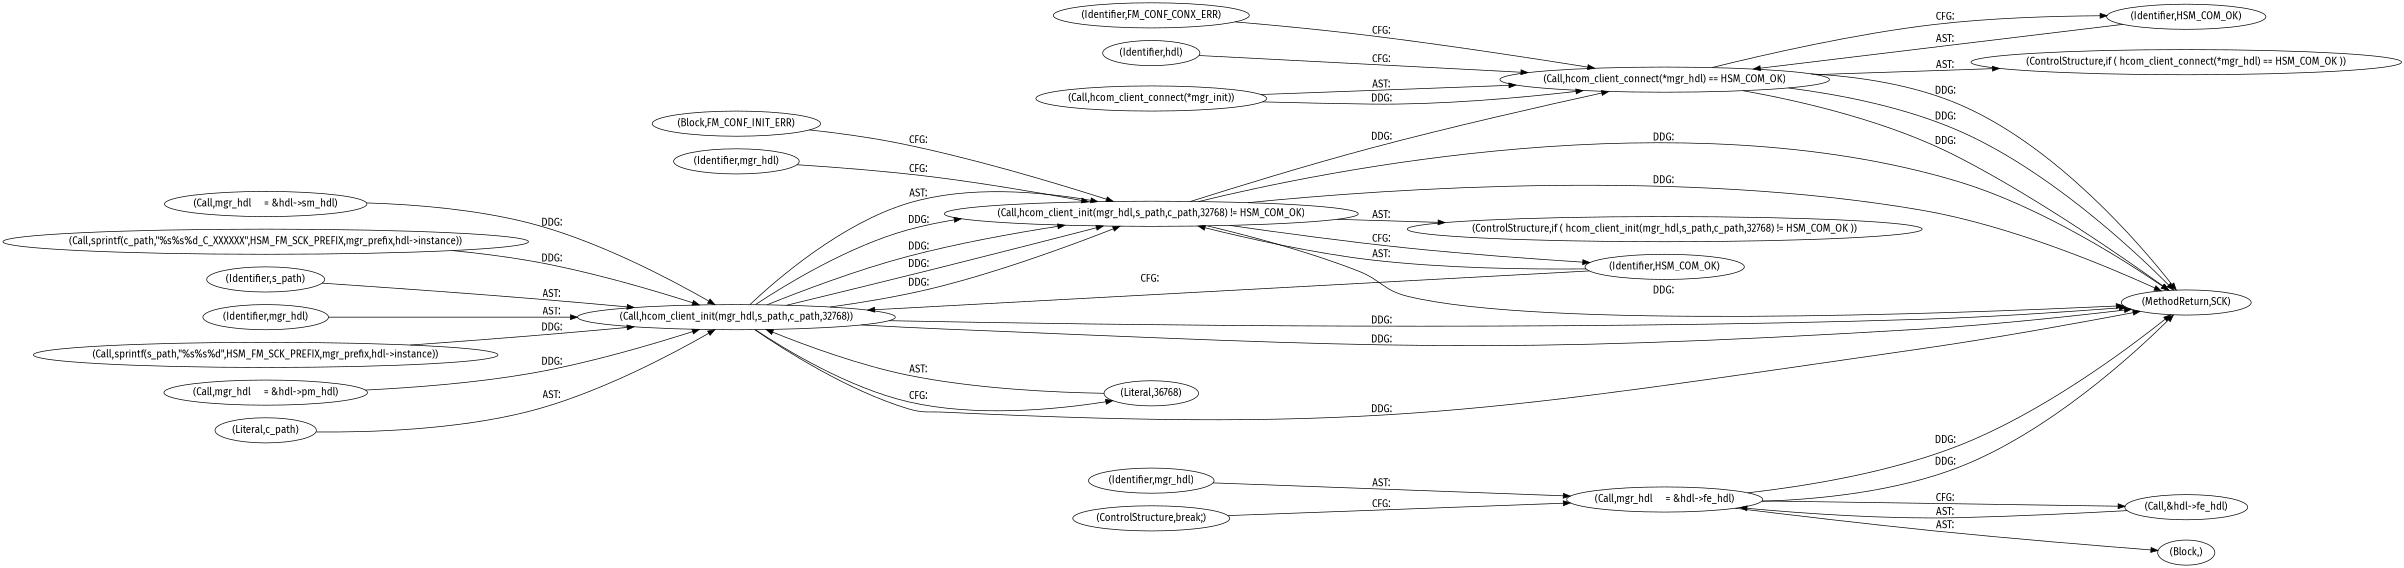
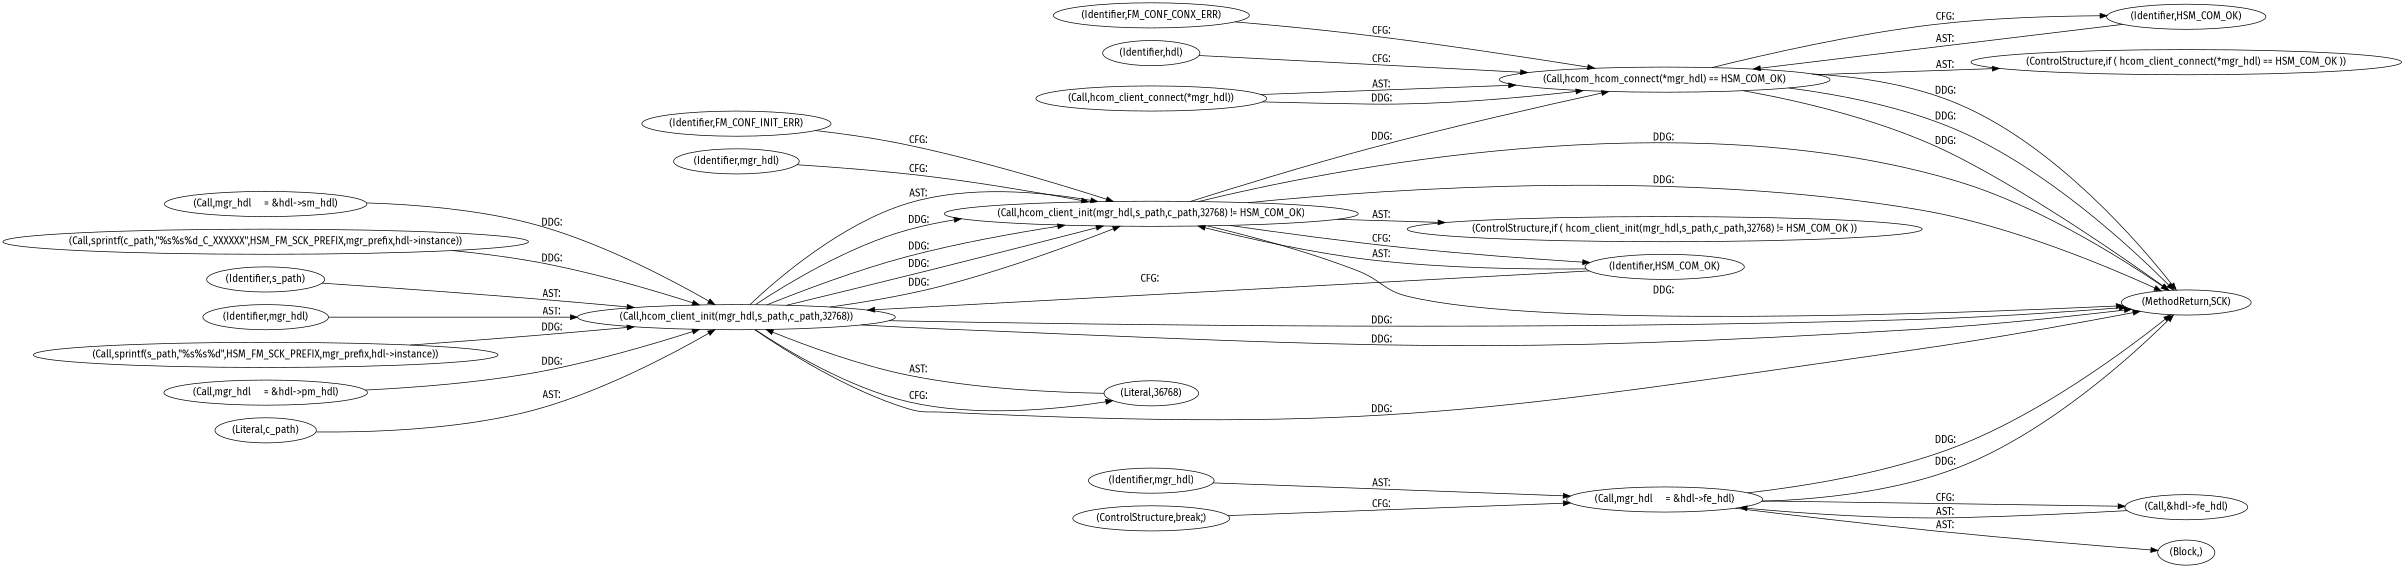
node "(Call,hcom_client_connect(*mgr_hdl) == HSM_COM_OK)": label "(Call,hcom_client_connect(*mgr_hdl) == HSM_COM_OK)" -> "(Call,hcom_hcom_connect(*mgr_hdl) == HSM_COM_OK)"
node "(Call,hcom_client_connect(*mgr_init))": label "(Call,hcom_client_connect(*mgr_init))" -> "(Call,hcom_client_connect(*mgr_hdl))"
node "(Block,FM_CONF_INIT_ERR)": label "(Block,FM_CONF_INIT_ERR)" -> "(Identifier,FM_CONF_INIT_ERR)"
